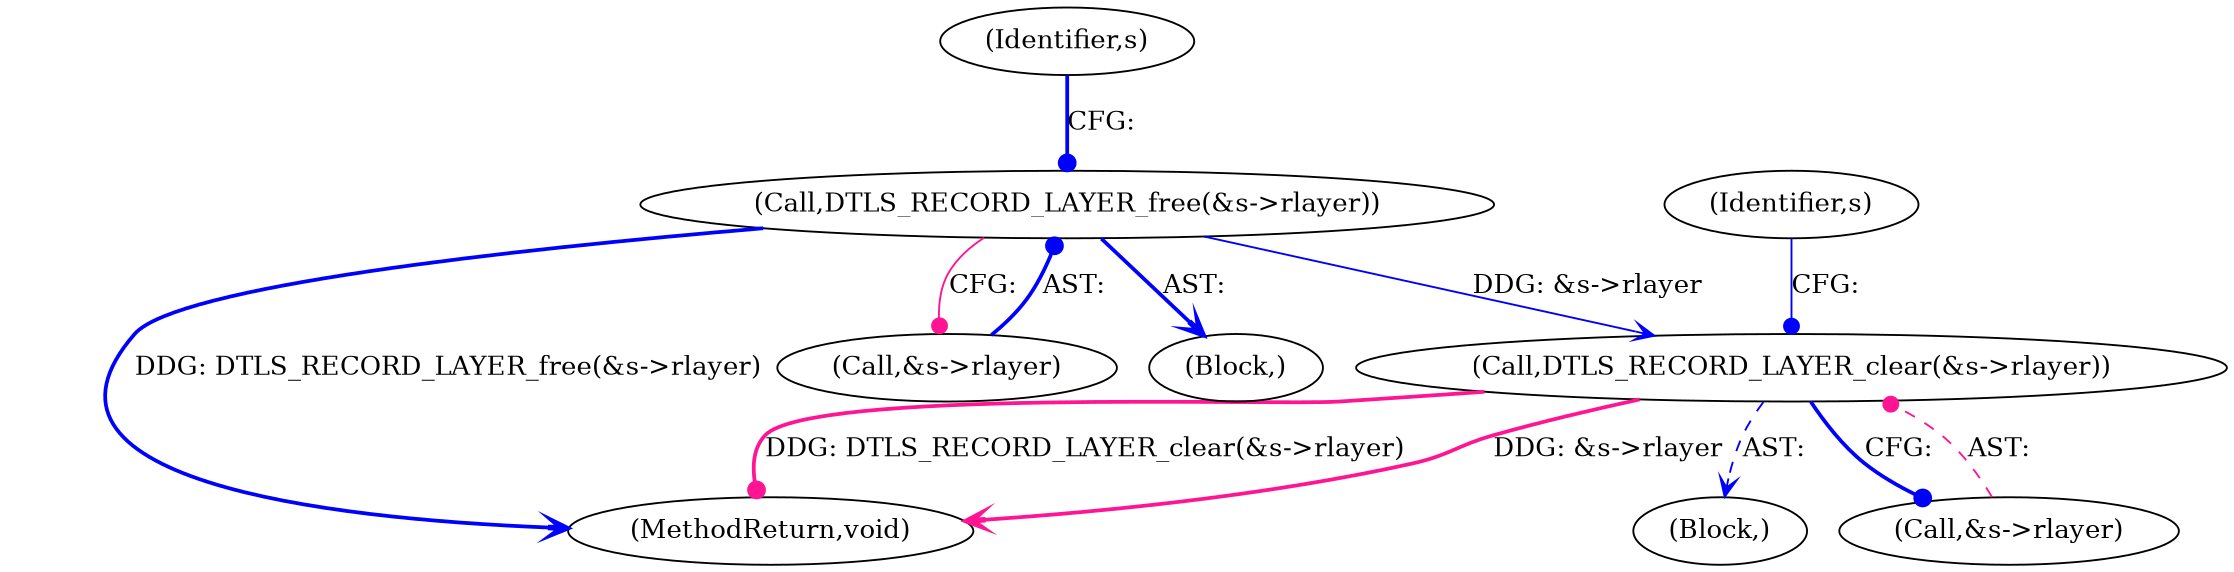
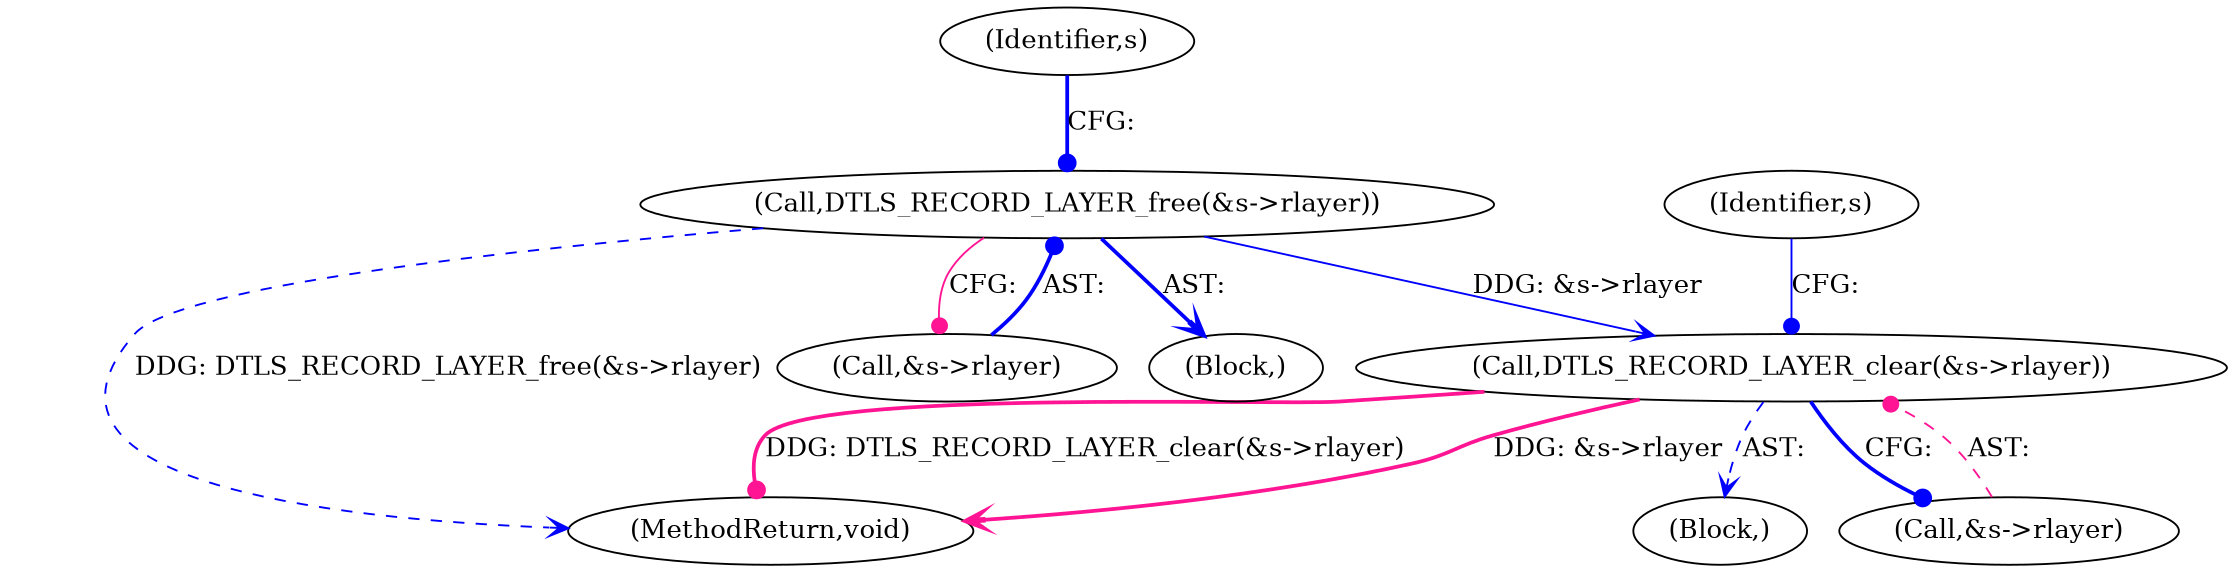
edge "(Call,DTLS_RECORD_LAYER_free(&s->rlayer))" -> "(MethodReturn,void)": style bold -> dashed
